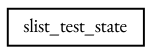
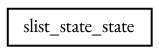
node "slist_test_state": label "slist_test_state" -> "slist_state_state"
